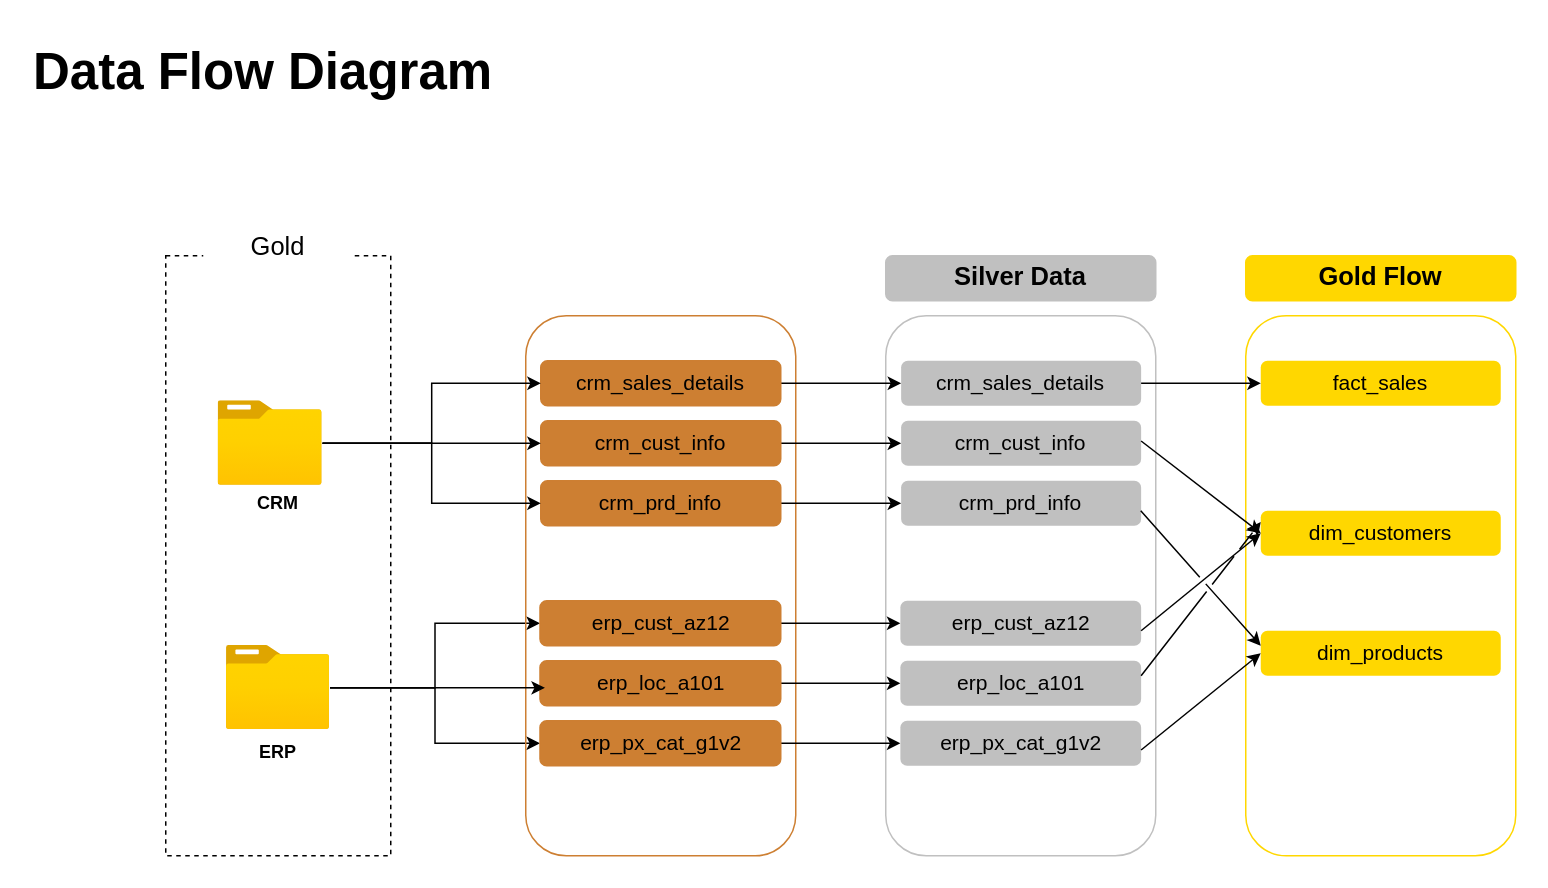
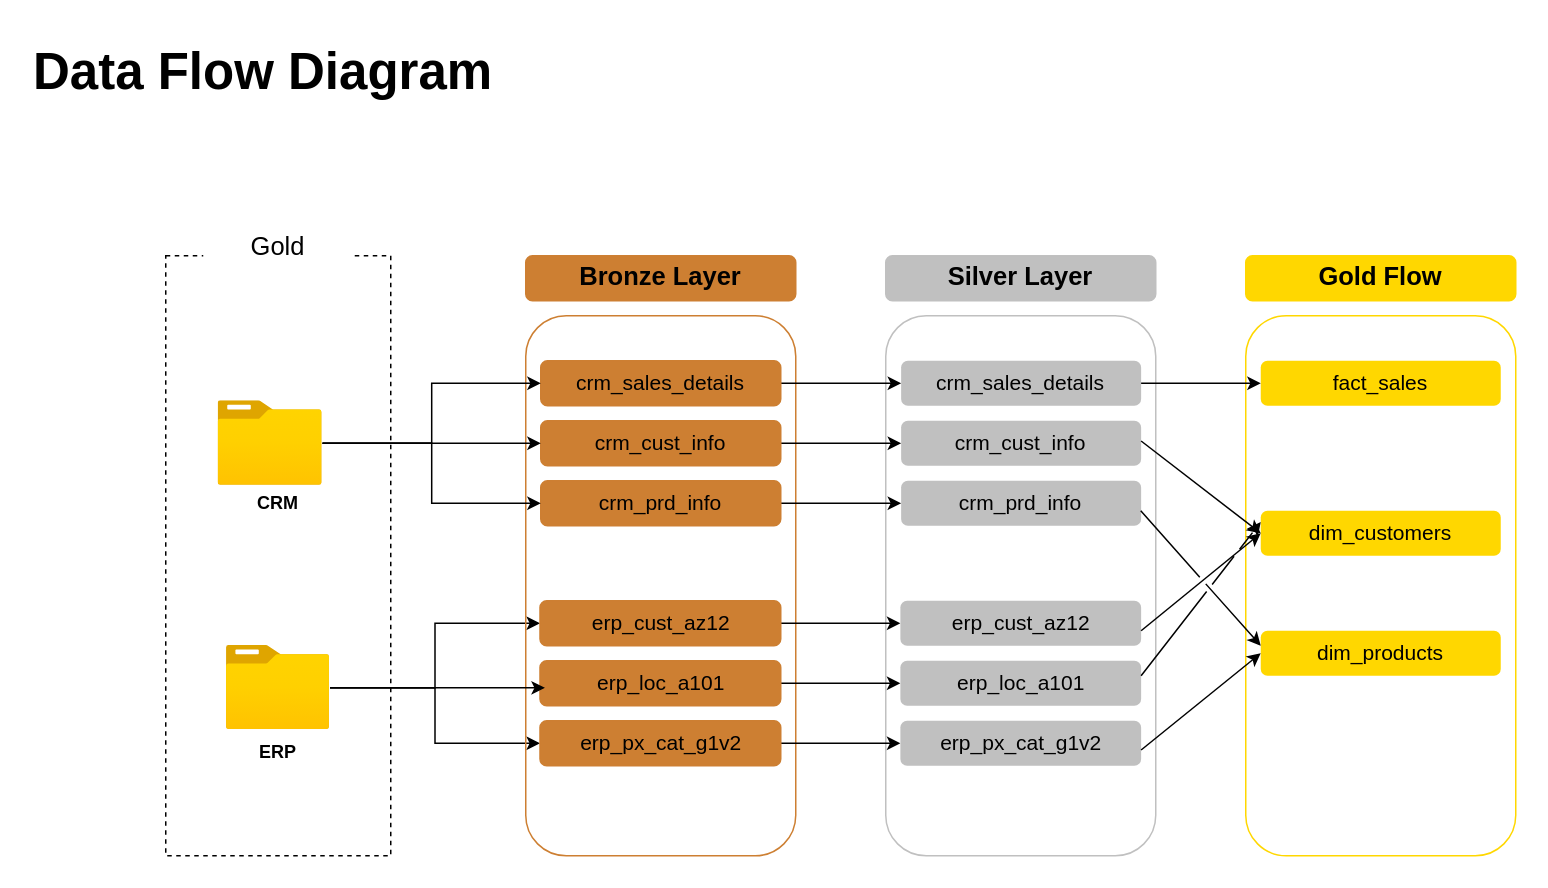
node "Bronze Layer": added
node "Silver Data": label "Silver Data" -> "Silver Layer"
